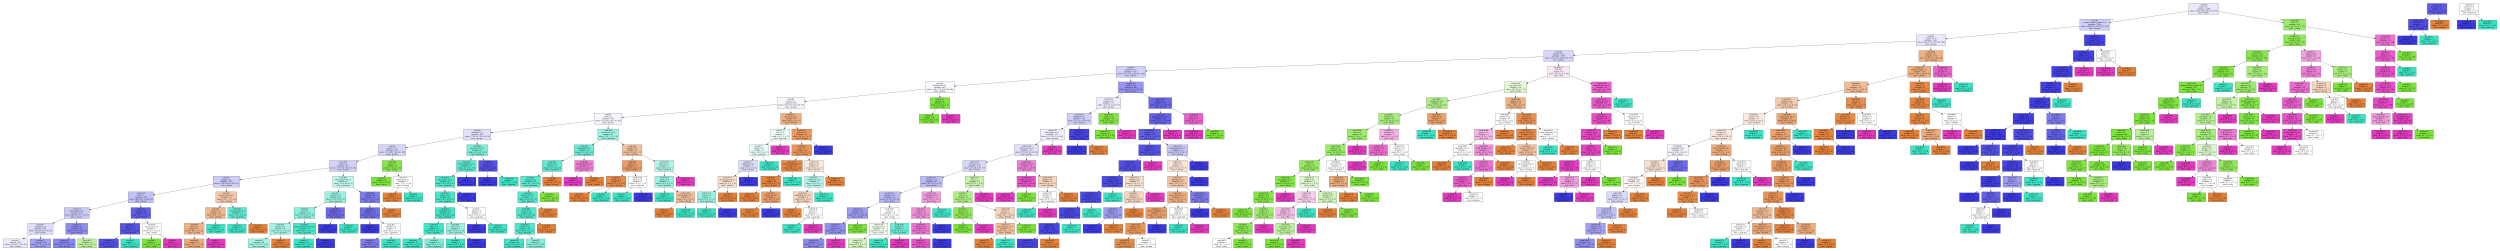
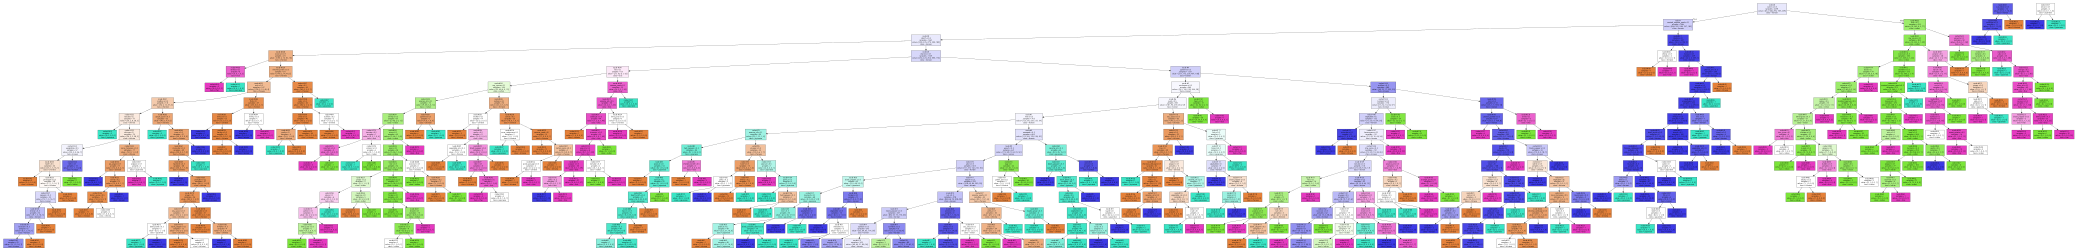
edge "node #501" -> "node #517": now "node #501" -> "node #519"
